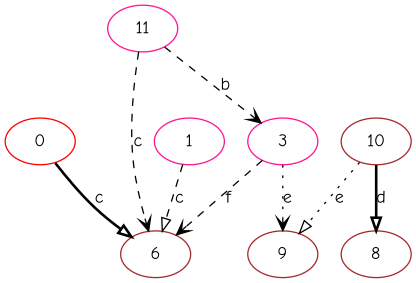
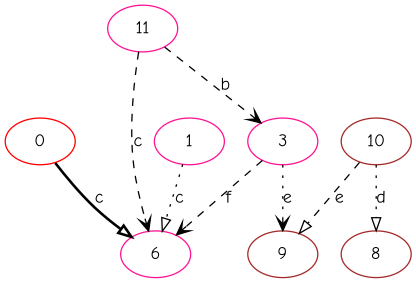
edge "1" -> "6": style dashed -> dotted
edge "10" -> "8": style bold -> dotted
edge "10" -> "9": style dotted -> dashed
node "6": color brown -> deeppink
